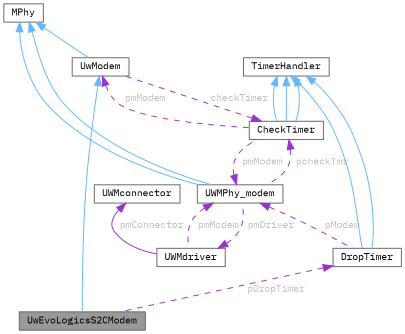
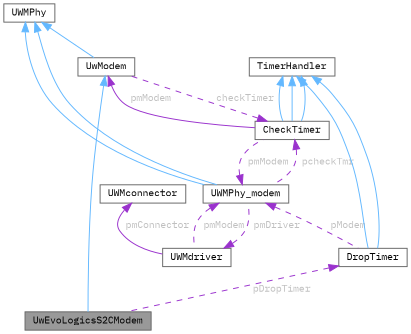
node "MPhy": label "MPhy" -> "UWMPhy"
edge "CheckTimer" -> "UwModem": style dashed -> solid
